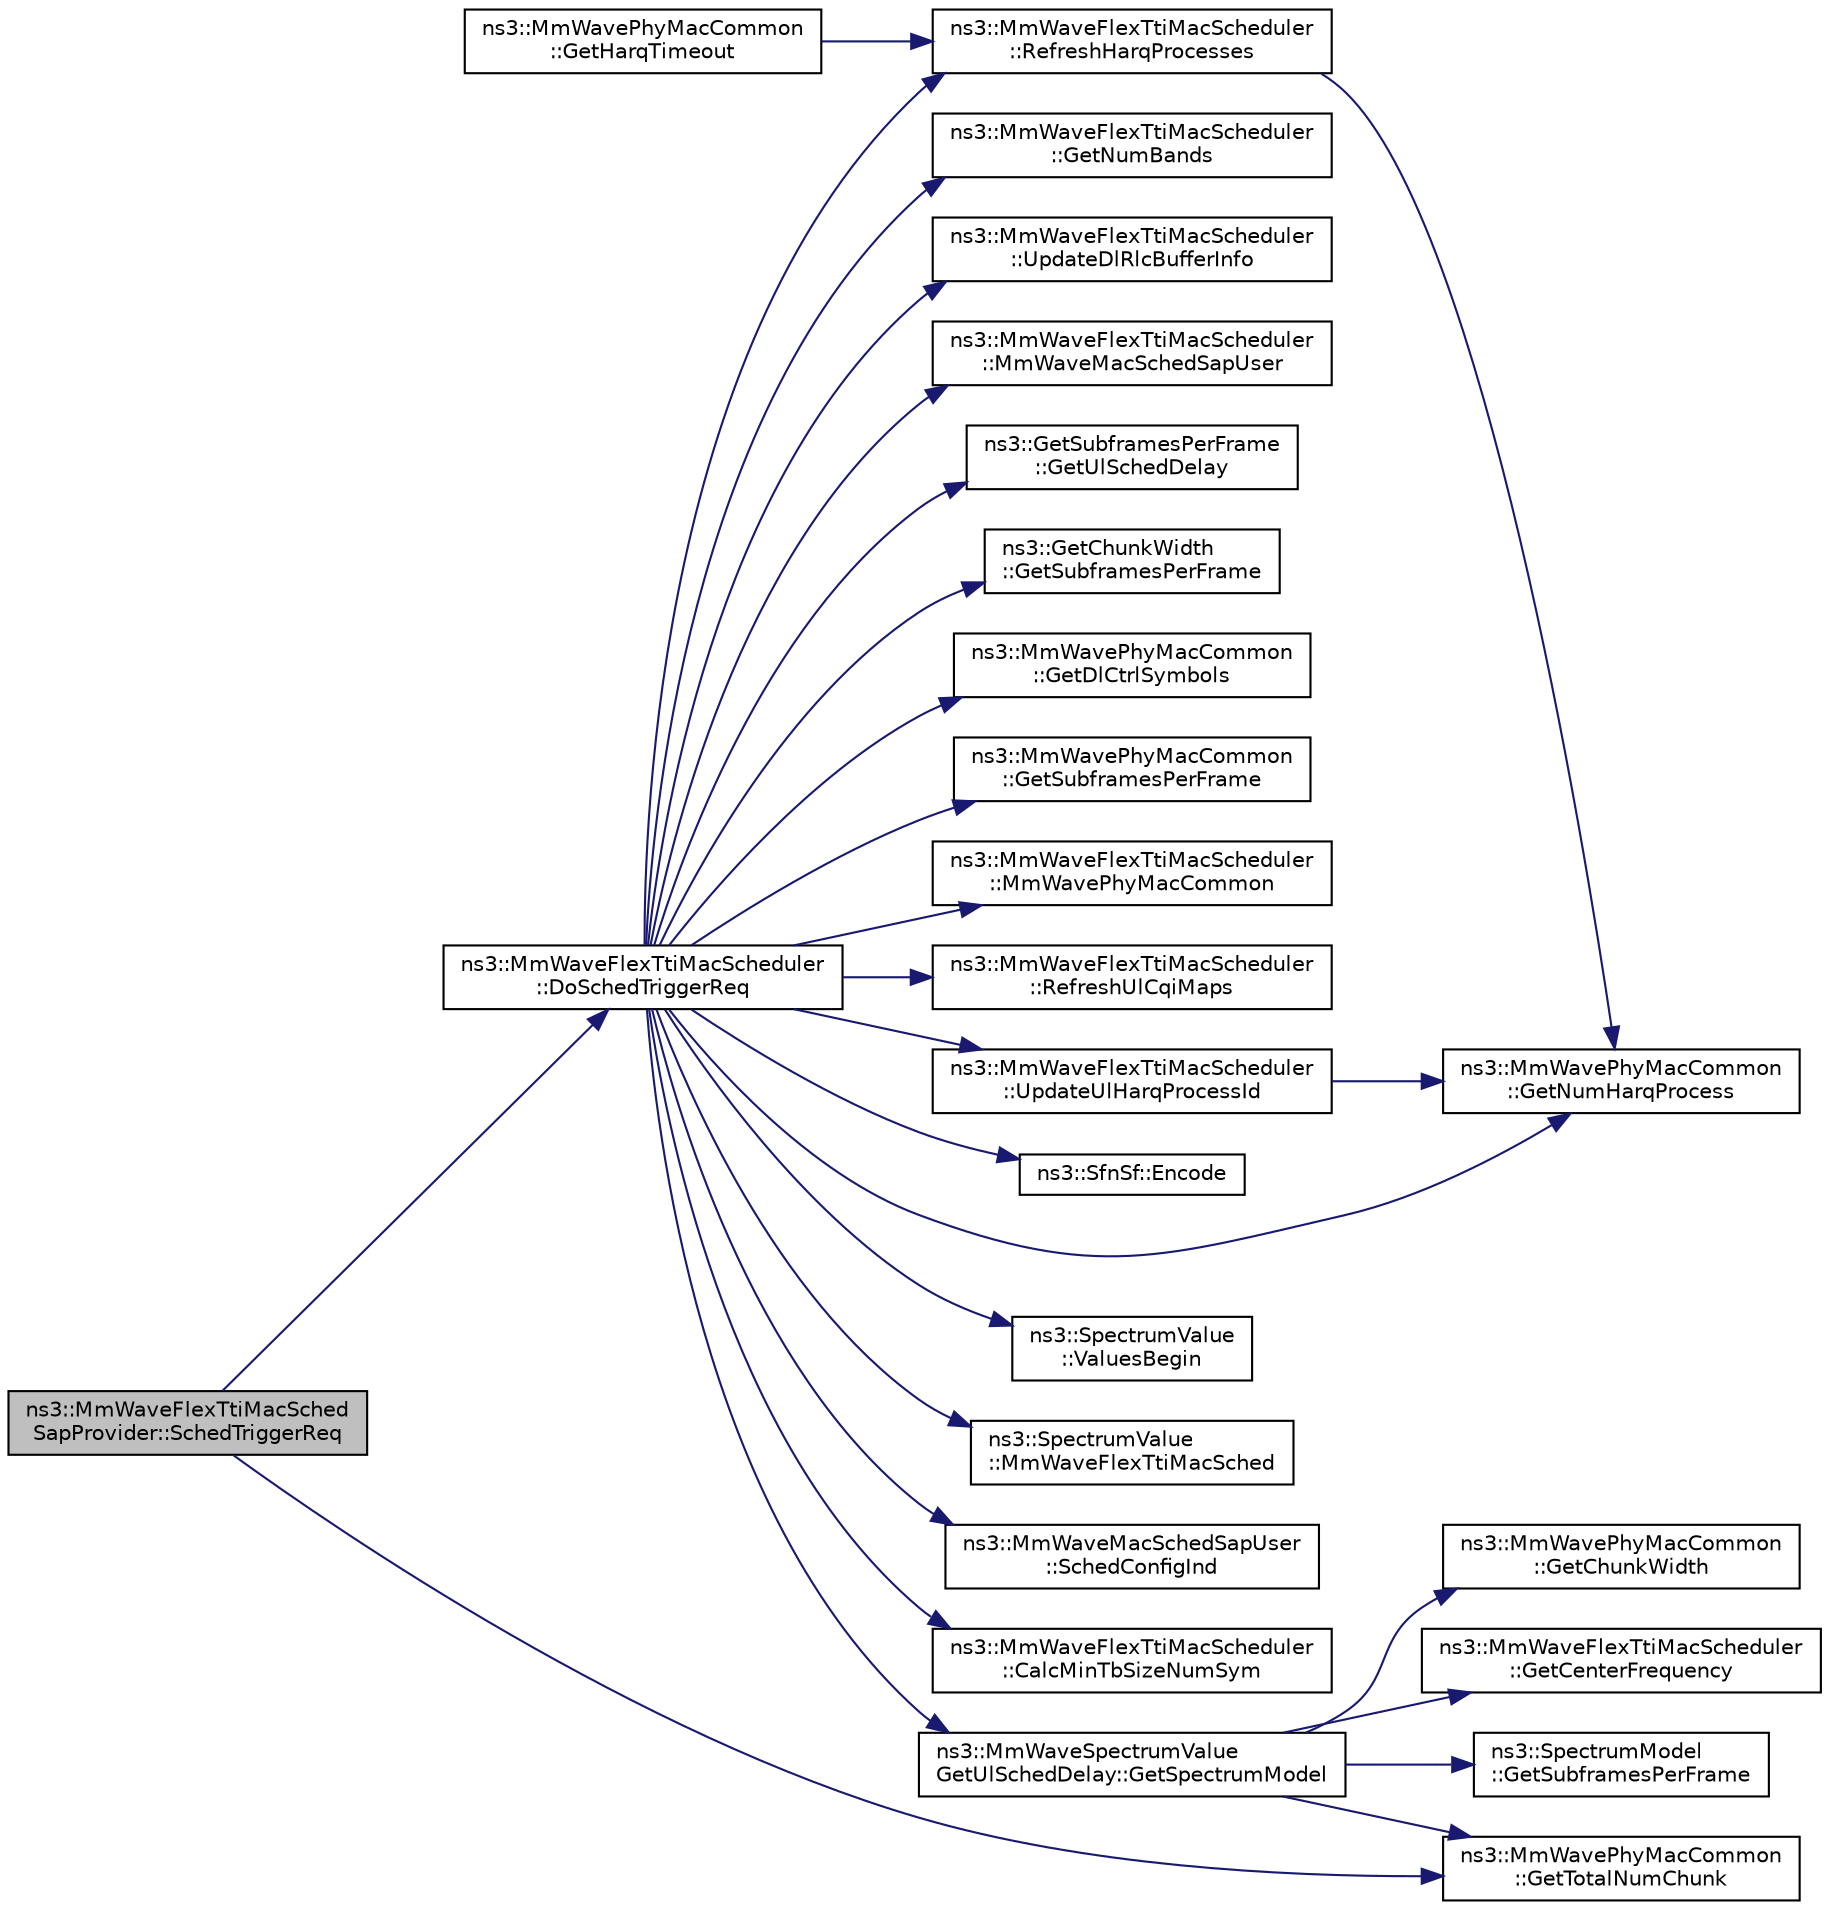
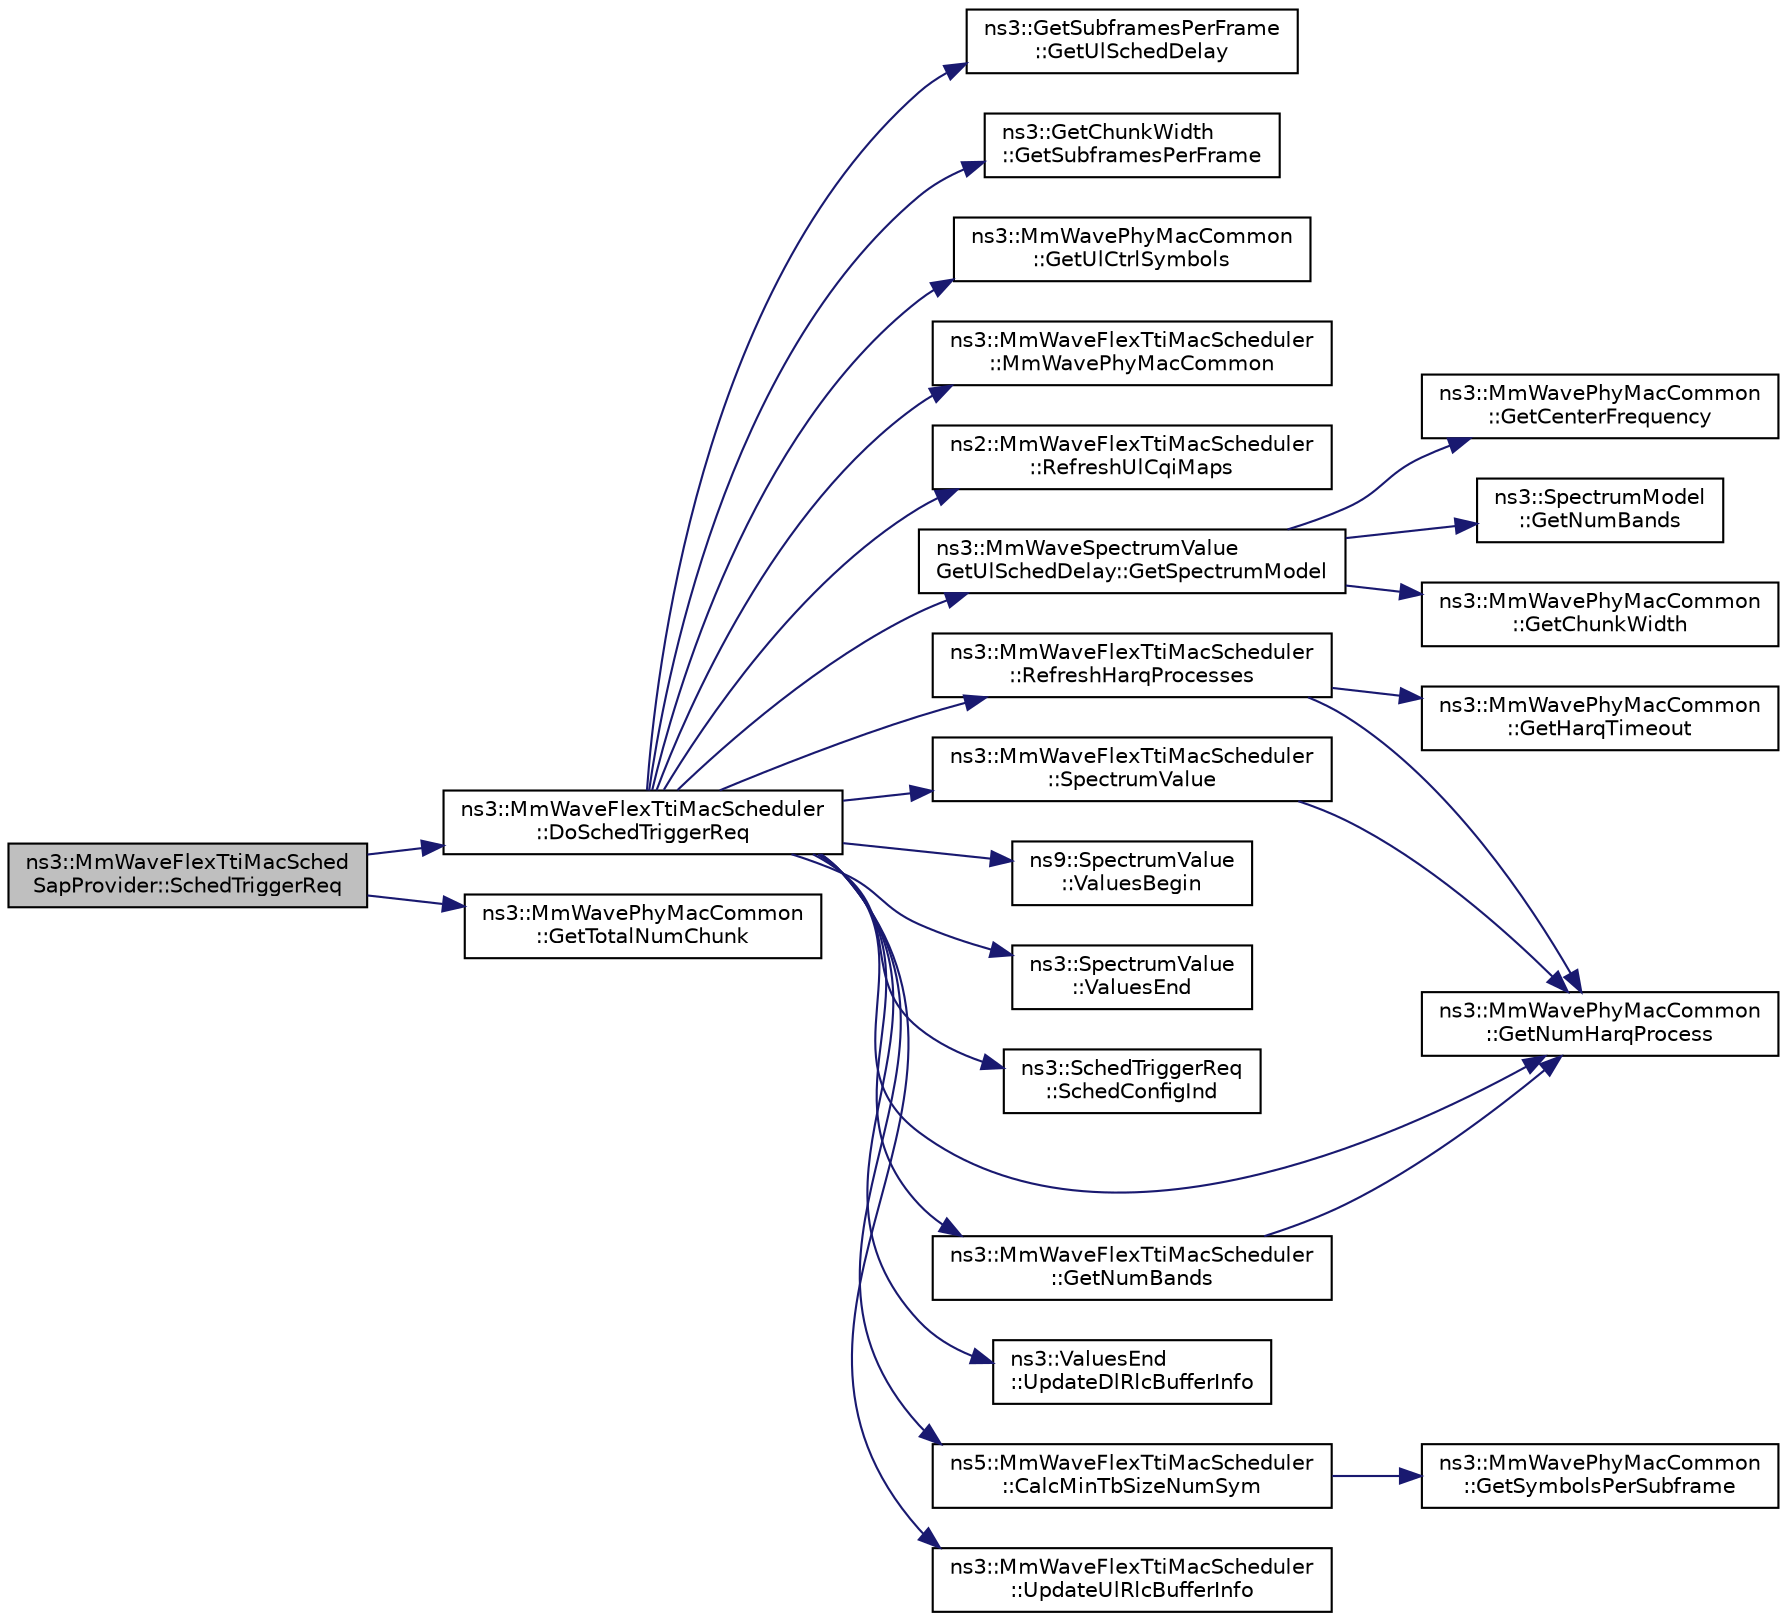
edge "ns3::MmWavePhyMacCommon ::GetHarqTimeout" -> "ns3::MmWaveFlexTtiMacScheduler ::RefreshHarqProcesses": reversed
node "ns3::MmWaveFlexTtiMacScheduler ::UpdateDlRlcBufferInfo": label "ns3::MmWaveFlexTtiMacScheduler ::UpdateDlRlcBufferInfo" -> "ns3::ValuesEnd ::UpdateDlRlcBufferInfo"
node "ns3::MmWaveFlexTtiMacScheduler ::MmWaveMacSchedSapUser": label "ns3::MmWaveFlexTtiMacScheduler ::MmWaveMacSchedSapUser" -> "ns3::MmWaveFlexTtiMacScheduler ::UpdateUlRlcBufferInfo"
node "ns3::MmWavePhyMacCommon ::GetDlCtrlSymbols": removed
node "ns3::MmWavePhyMacCommon ::GetSubframesPerFrame": label "ns3::MmWavePhyMacCommon ::GetSubframesPerFrame" -> "ns3::MmWavePhyMacCommon ::GetUlCtrlSymbols"
node "ns3::MmWaveFlexTtiMacScheduler ::RefreshUlCqiMaps": label "ns3::MmWaveFlexTtiMacScheduler ::RefreshUlCqiMaps" -> "ns2::MmWaveFlexTtiMacScheduler ::RefreshUlCqiMaps"
node "ns3::MmWaveFlexTtiMacScheduler ::UpdateUlHarqProcessId": label "ns3::MmWaveFlexTtiMacScheduler ::UpdateUlHarqProcessId" -> "ns3::MmWaveFlexTtiMacScheduler ::SpectrumValue"
edge "ns3::MmWaveFlexTtiMacScheduler ::GetNumBands" -> "ns3::MmWavePhyMacCommon ::GetNumHarqProcess": added
node "ns3::SfnSf::Encode": removed
node "ns3::SpectrumValue ::ValuesBegin": label "ns3::SpectrumValue ::ValuesBegin" -> "ns9::SpectrumValue ::ValuesBegin"
node "ns3::SpectrumValue ::MmWaveFlexTtiMacSched": label "ns3::SpectrumValue ::MmWaveFlexTtiMacSched" -> "ns3::SpectrumValue ::ValuesEnd"
node "ns3::MmWavePhyMacCommon ::GetSymbolsPerSubframe": added
node "ns3::MmWaveMacSchedSapUser ::SchedConfigInd": label "ns3::MmWaveMacSchedSapUser ::SchedConfigInd" -> "ns3::SchedTriggerReq ::SchedConfigInd"
node "ns3::MmWaveFlexTtiMacScheduler ::CalcMinTbSizeNumSym": label "ns3::MmWaveFlexTtiMacScheduler ::CalcMinTbSizeNumSym" -> "ns5::MmWaveFlexTtiMacScheduler ::CalcMinTbSizeNumSym"
node "ns3::MmWaveFlexTtiMacScheduler ::GetCenterFrequency": label "ns3::MmWaveFlexTtiMacScheduler ::GetCenterFrequency" -> "ns3::MmWavePhyMacCommon ::GetCenterFrequency"
node "ns3::SpectrumModel ::GetSubframesPerFrame": label "ns3::SpectrumModel ::GetSubframesPerFrame" -> "ns3::SpectrumModel ::GetNumBands"
edge "ns3::MmWaveSpectrumValue GetUlSchedDelay::GetSpectrumModel" -> "ns3::MmWavePhyMacCommon ::GetTotalNumChunk": removed
